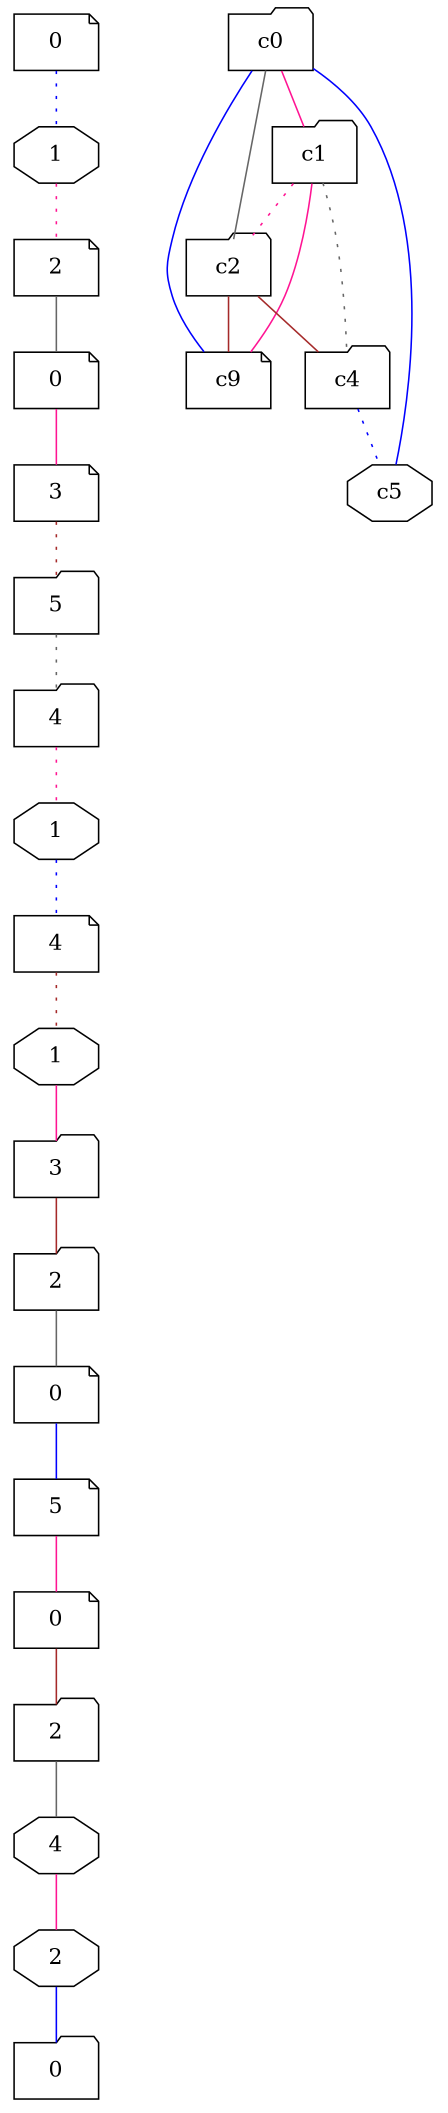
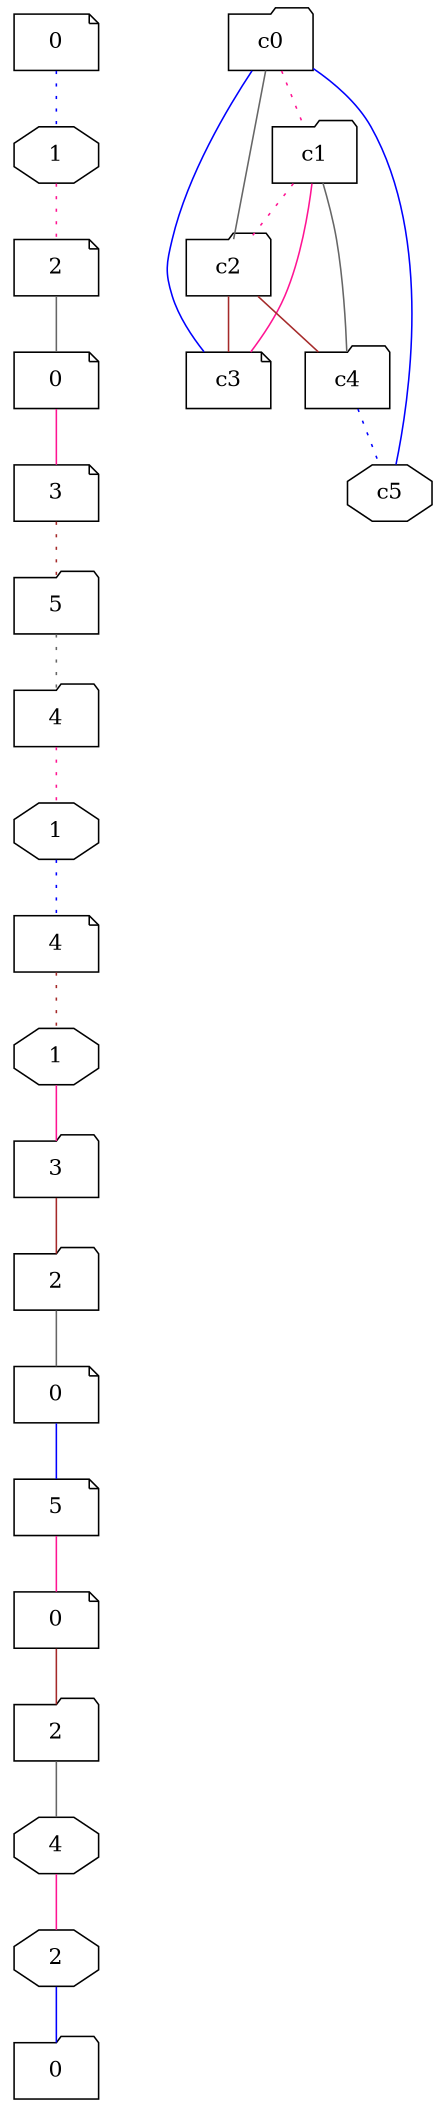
edge "c0" -- "c1": style solid -> dotted
edge "c1" -- "c4": style dotted -> solid
node "c9": label "c9" -> "c3"
